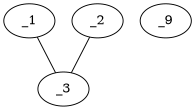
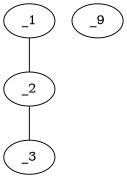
edge "_1" -- "_3": now "_1" -- "_2"
